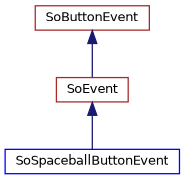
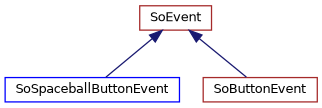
edge "SoEvent" -> "SoButtonEvent": reversed
